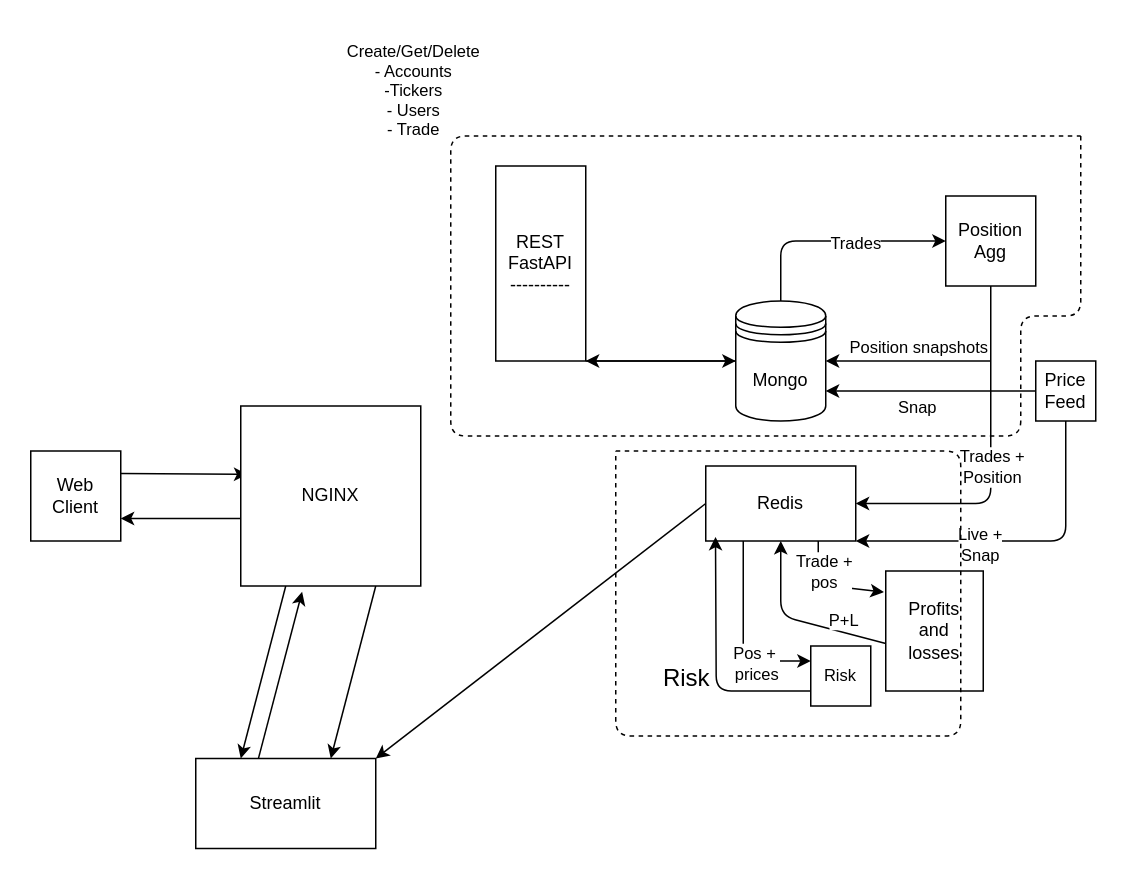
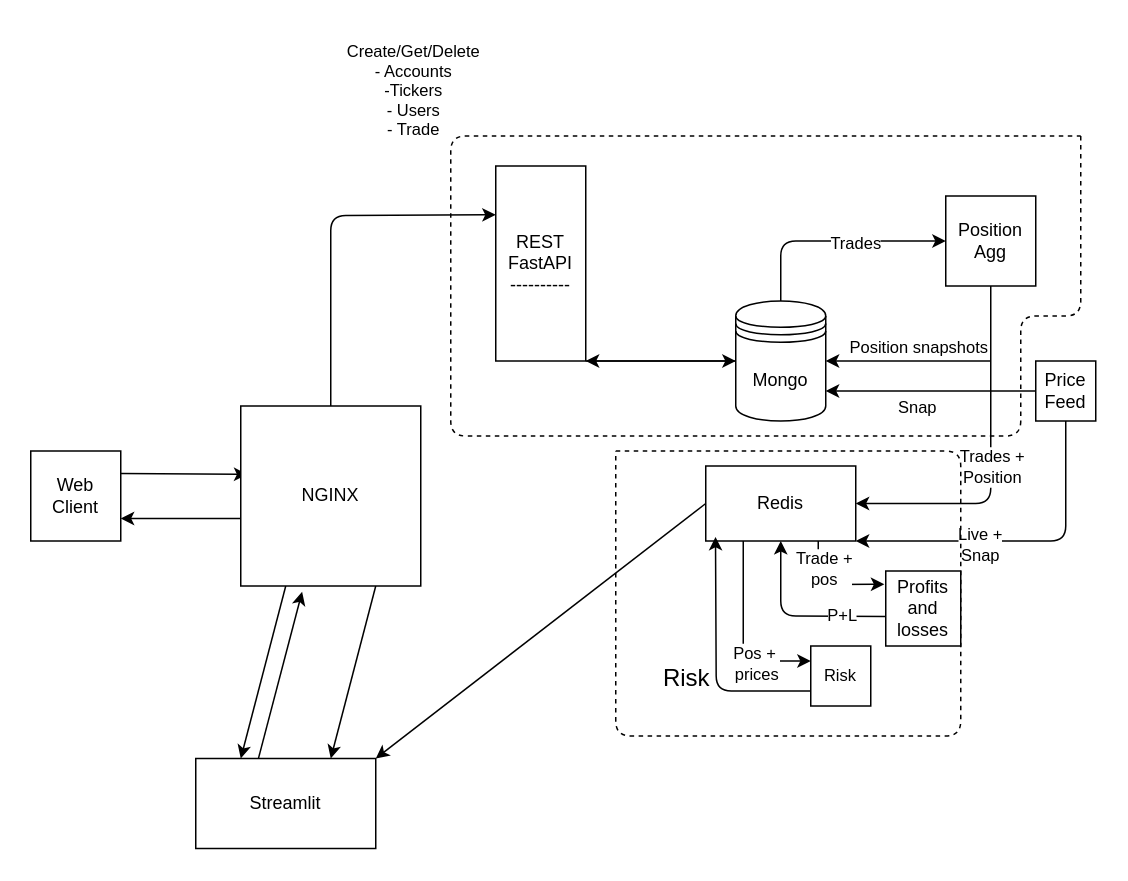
edge "NGINX" -> "REST FastAPI ----------": added
node "Profits and losses": size 98x120 -> 75x75
